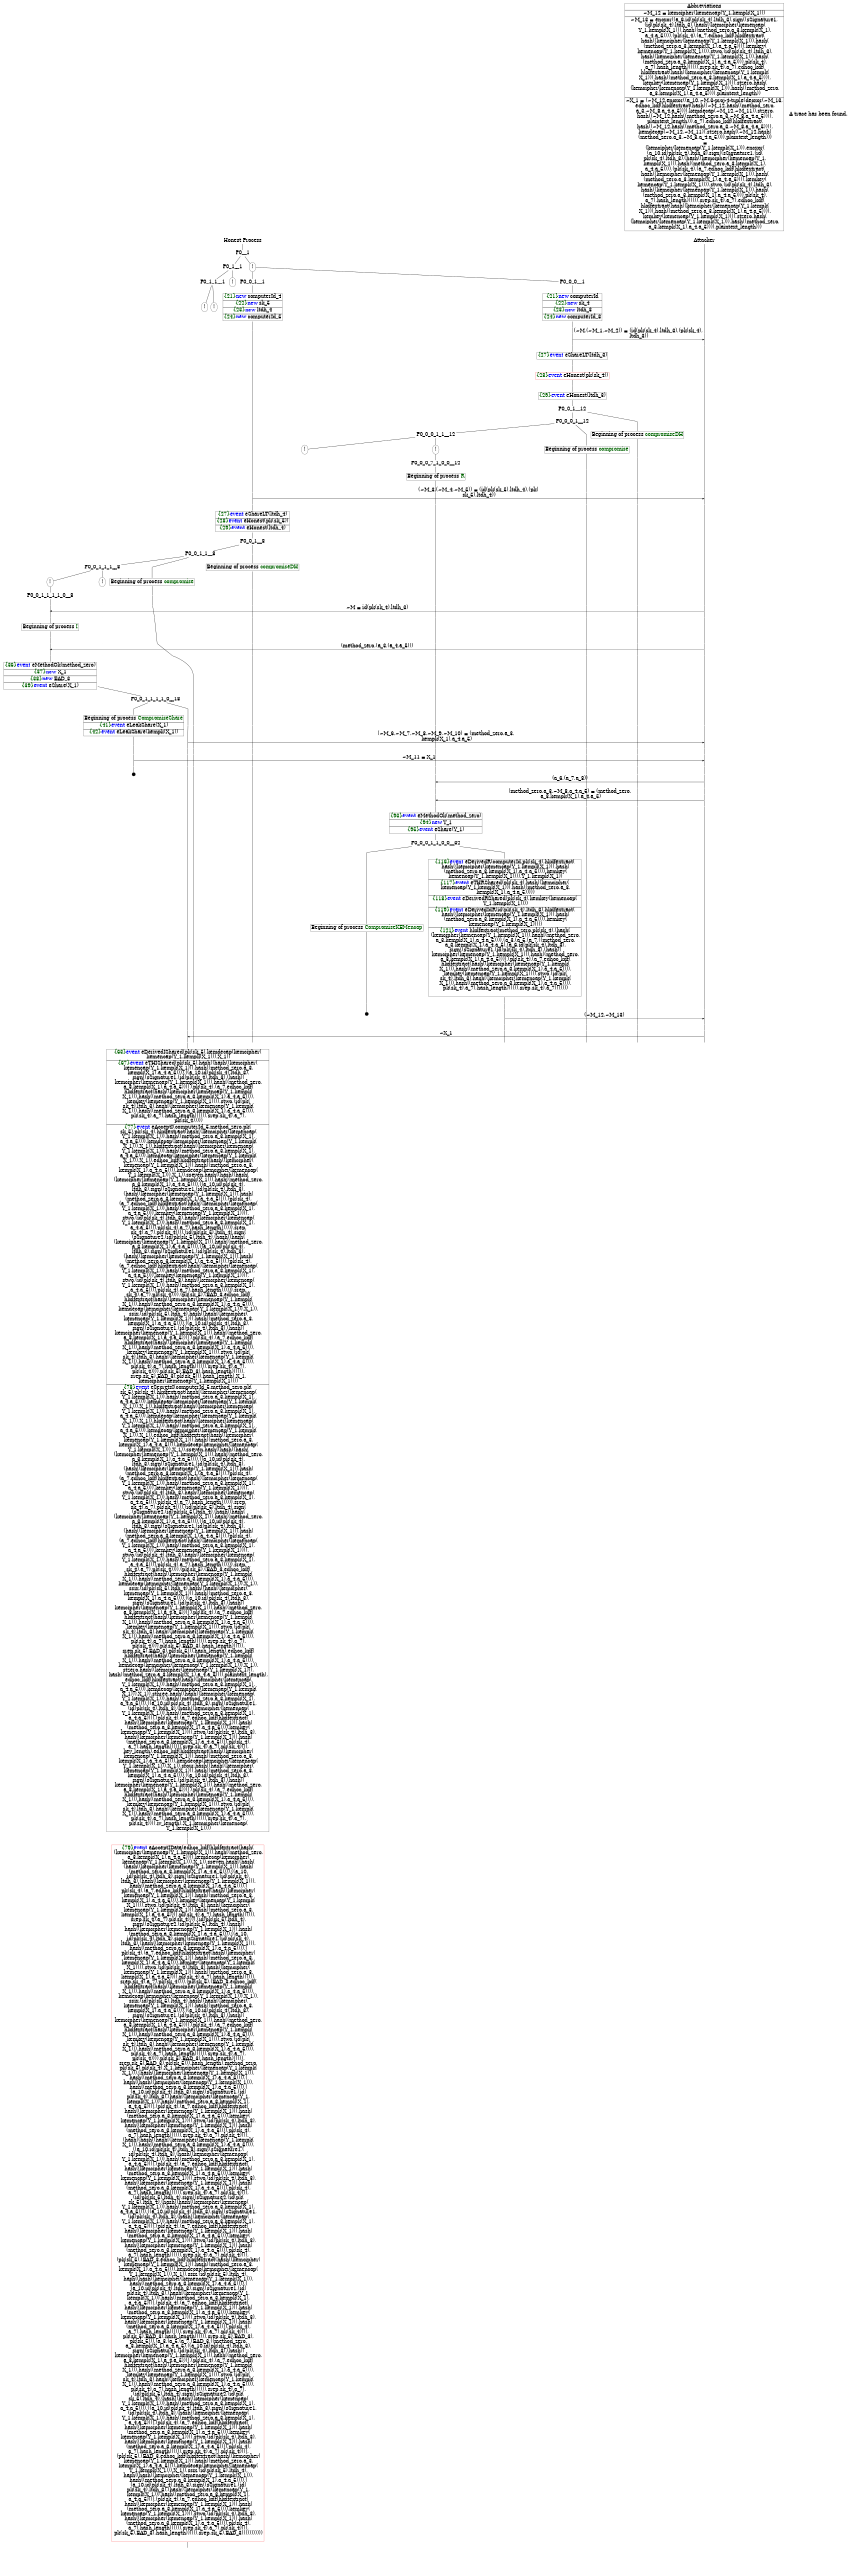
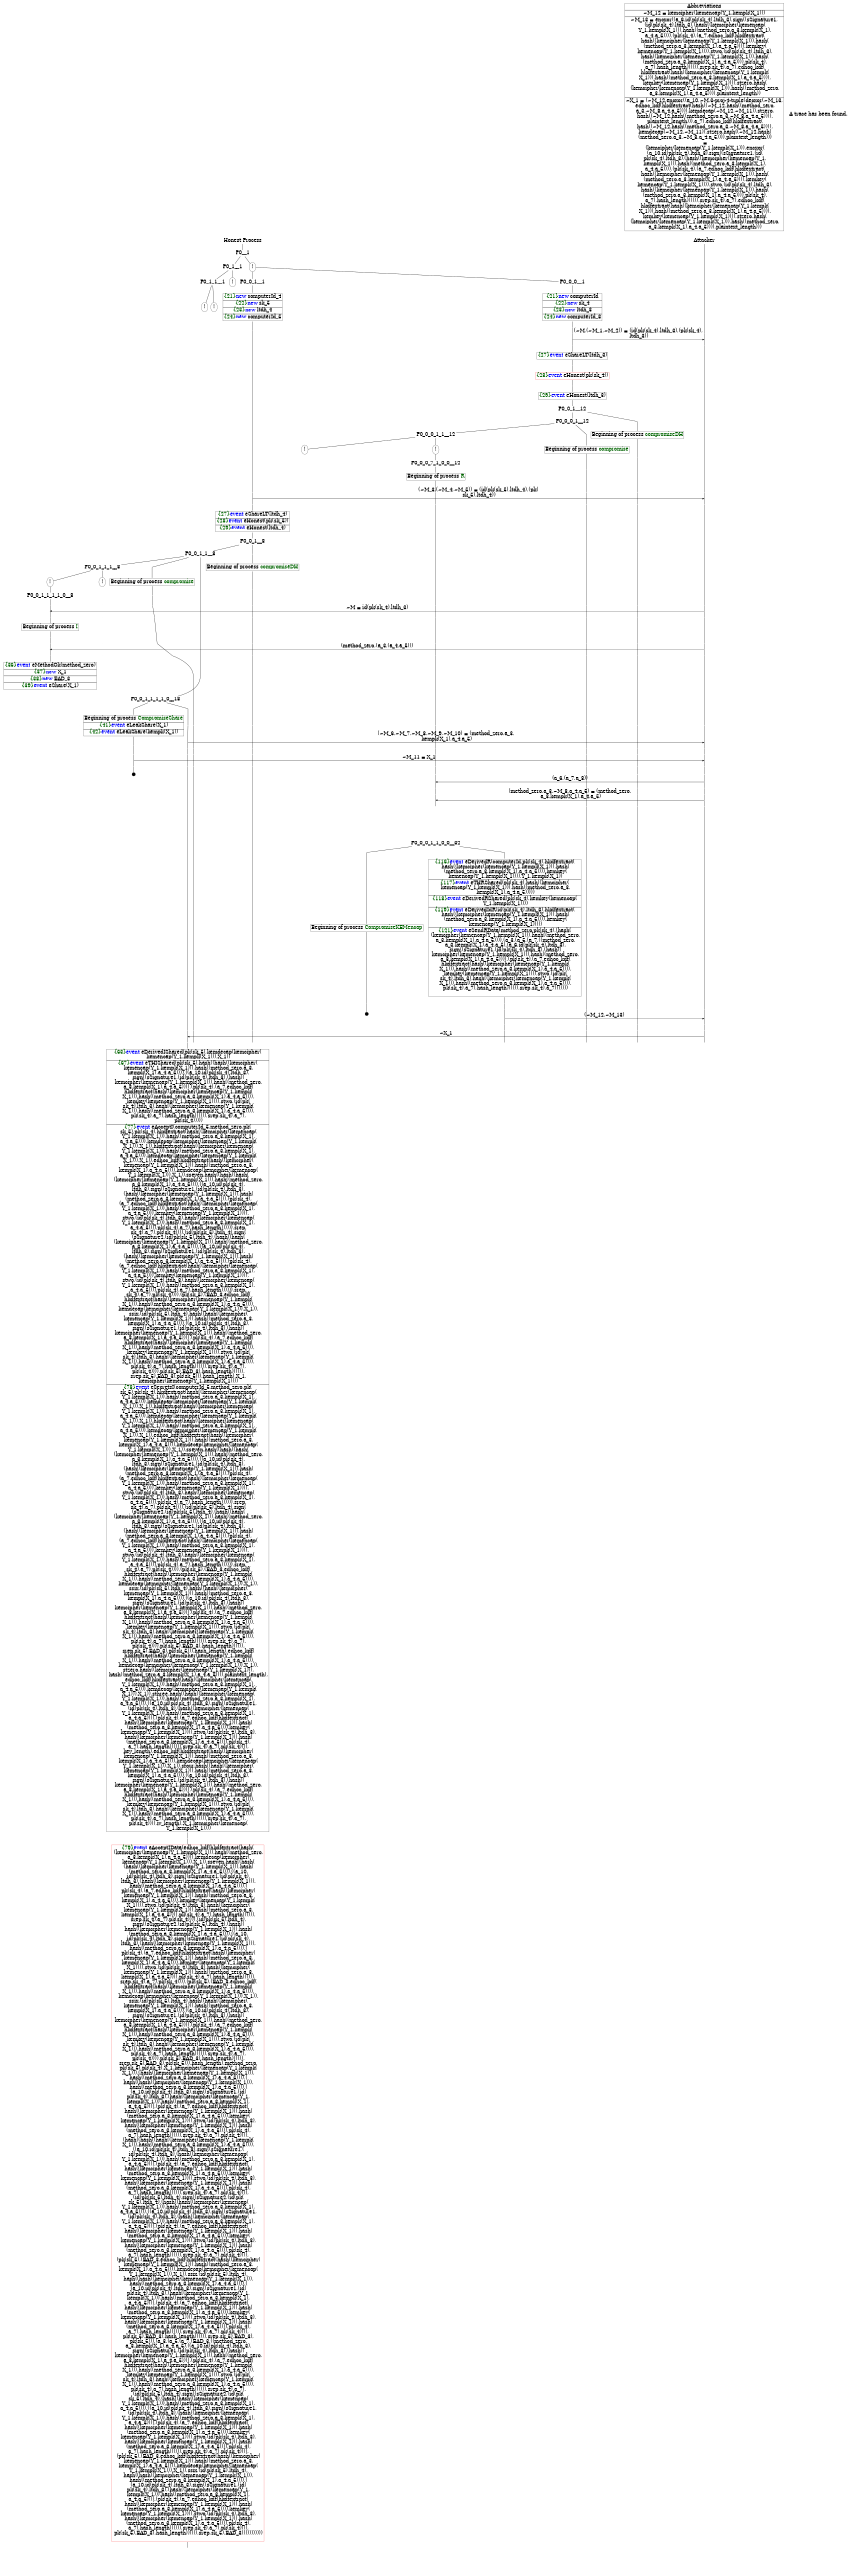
edge "{36}" -- "P0_0_1_1_1_1_0__18": now "P0_0_1_1__8" -- "P0_0_1_1_1_1_0__18"
node "{93}": removed
node "{116}": text "hkdfextract(method_zero,pk(sk_4),(hash(" -> "eSendRData(method_zero,pk(sk_4),(hash("
